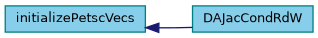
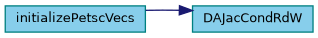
edge "DAJacCondRdW" -> "initializePetscVecs": reversed
